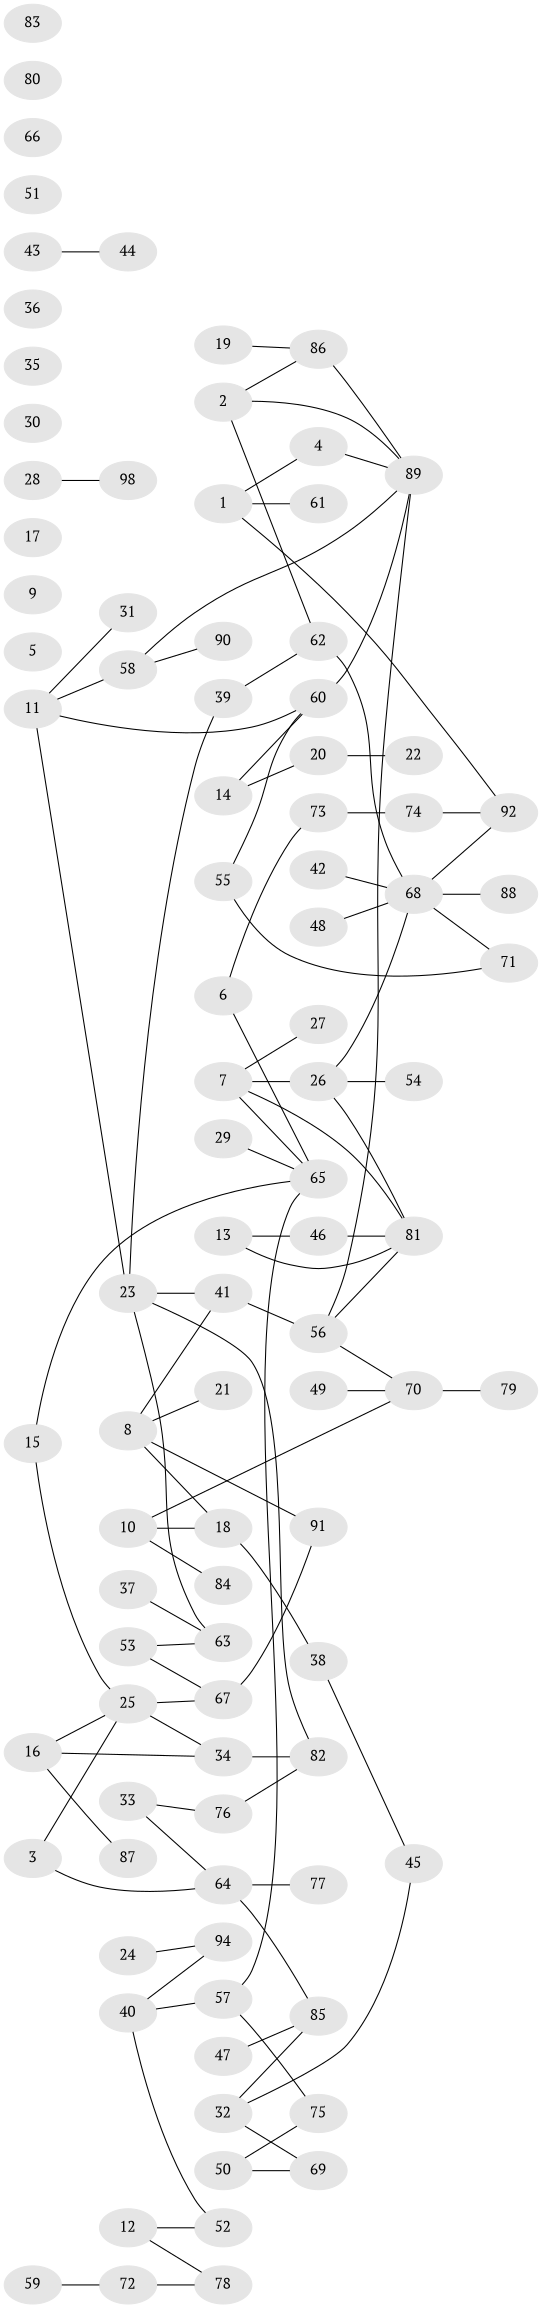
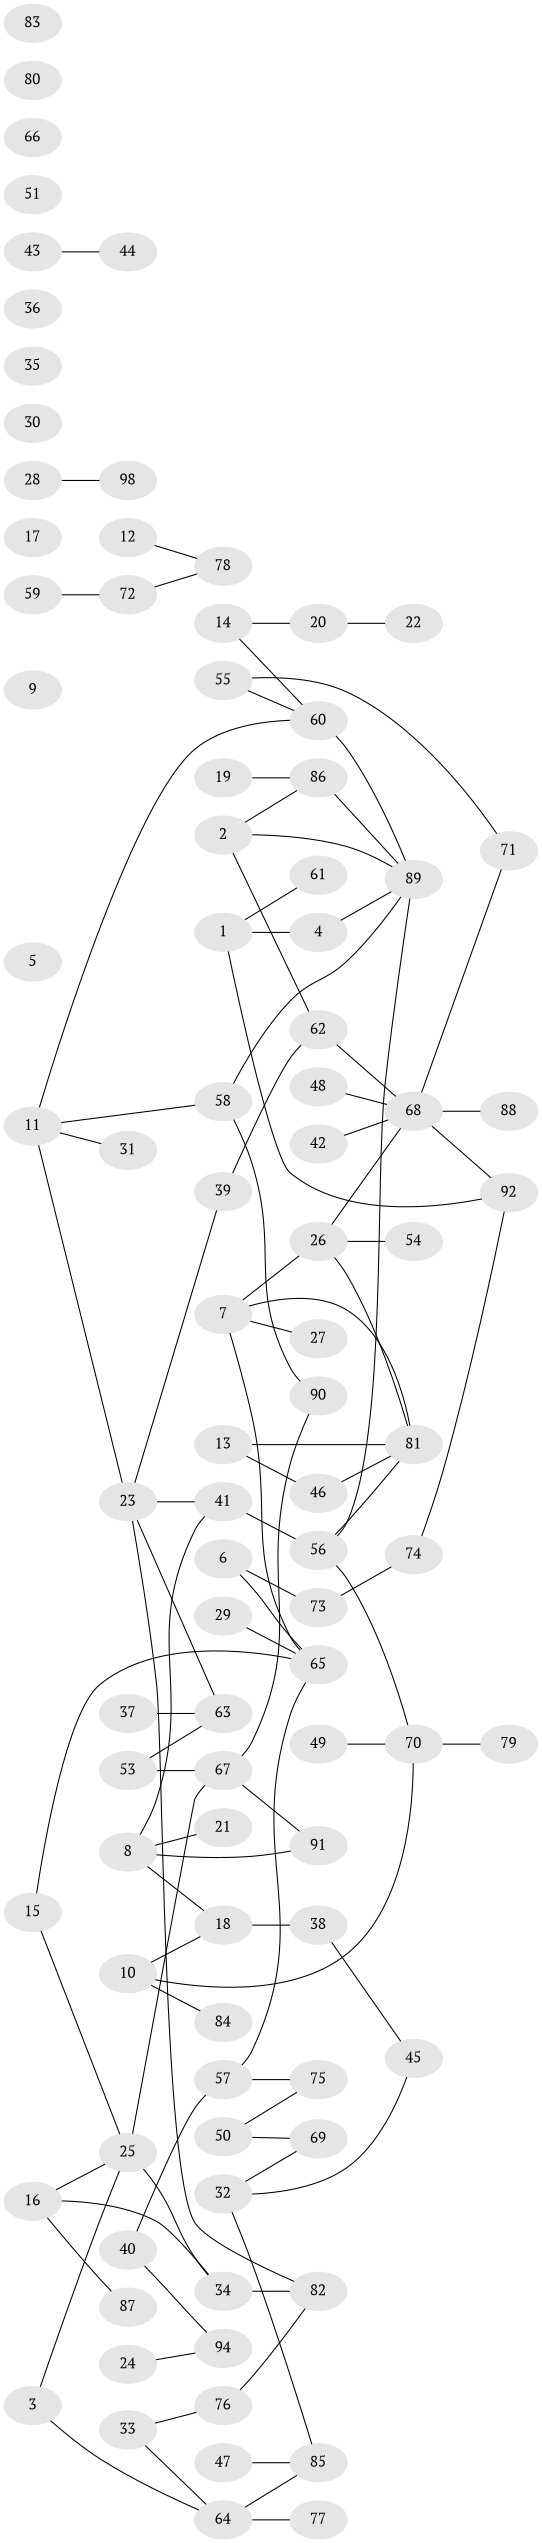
edge "90" -- "67": added
node "52": removed
